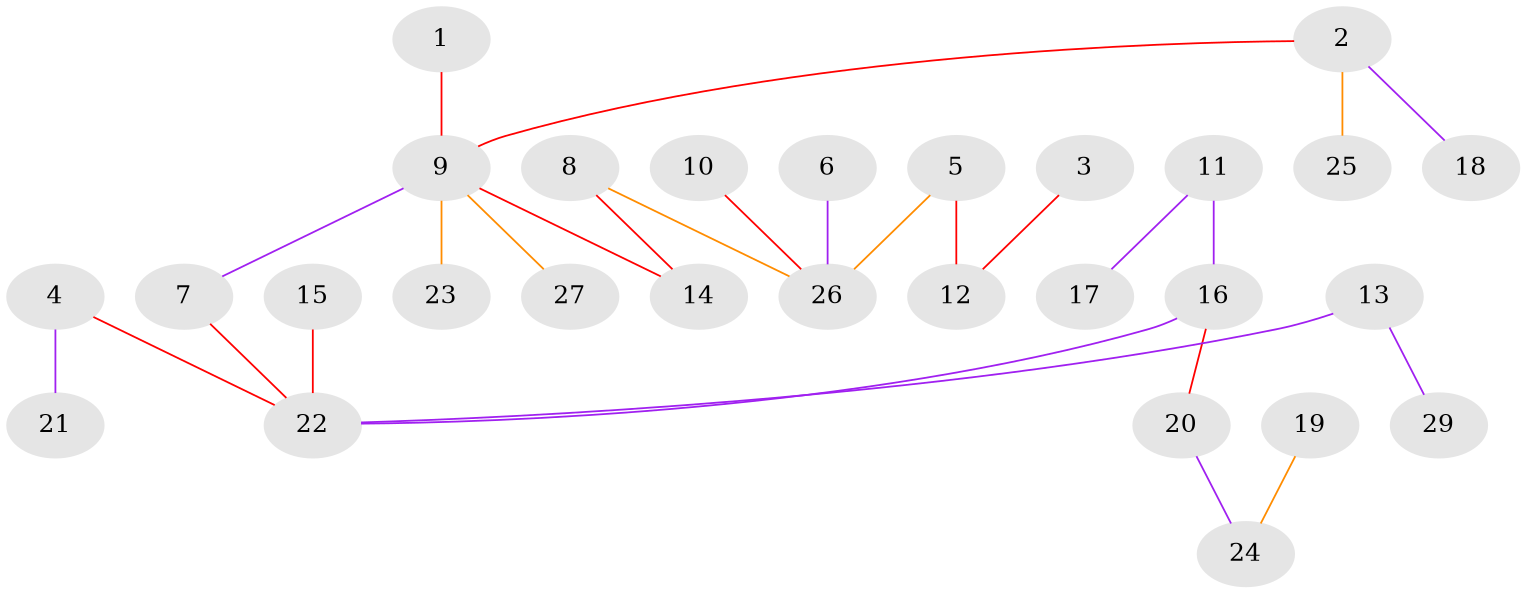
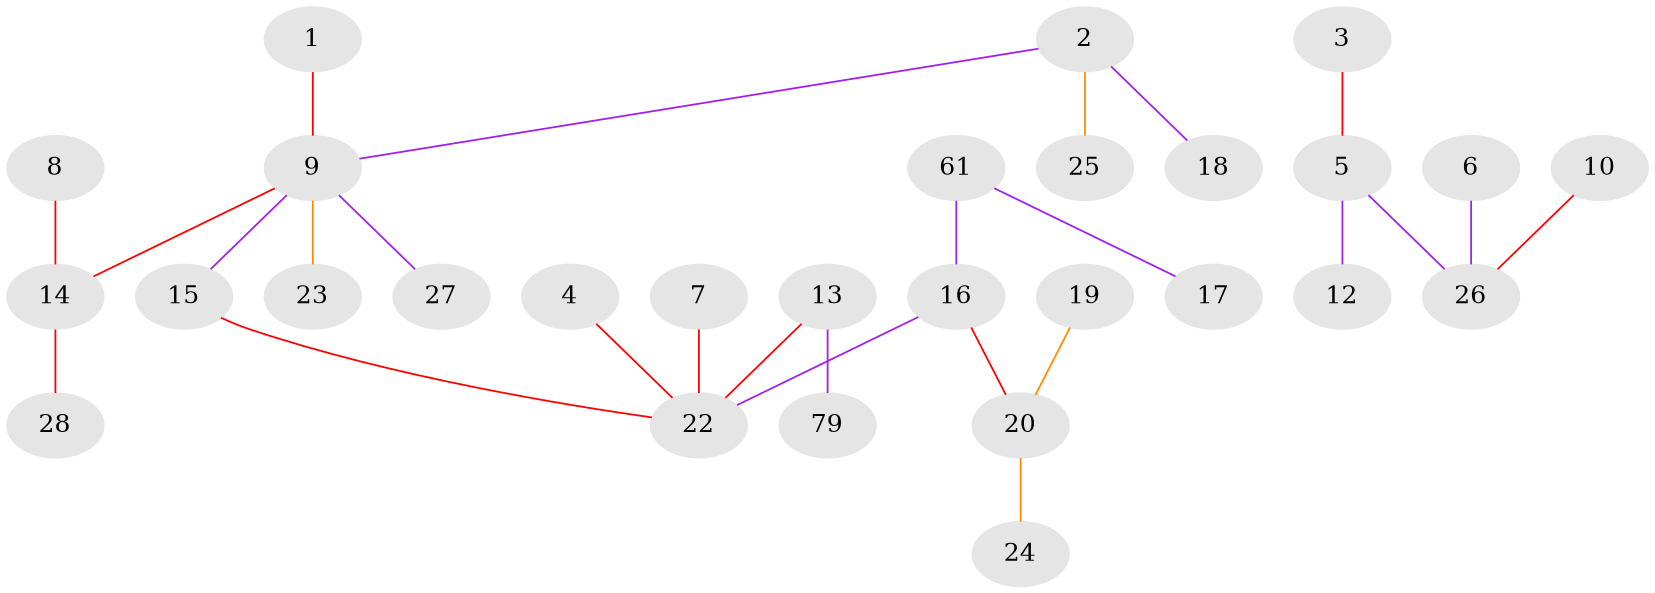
edge "2" -- "9": color red -> purple
node "11": label "11" -> "61"
edge "9" -- "7": now "9" -- "15"
edge "9" -- "27": color darkorange -> purple
edge "8" -- "26": removed
edge "5" -- "26": color darkorange -> purple
edge "3" -- "12": now "3" -- "5"
edge "5" -- "12": color red -> purple
edge "13" -- "22": color purple -> red
node "28": added
node "21": removed
node "29": label "29" -> "79"
edge "20" -- "24": color purple -> darkorange
edge "19" -- "24": now "19" -- "20"
